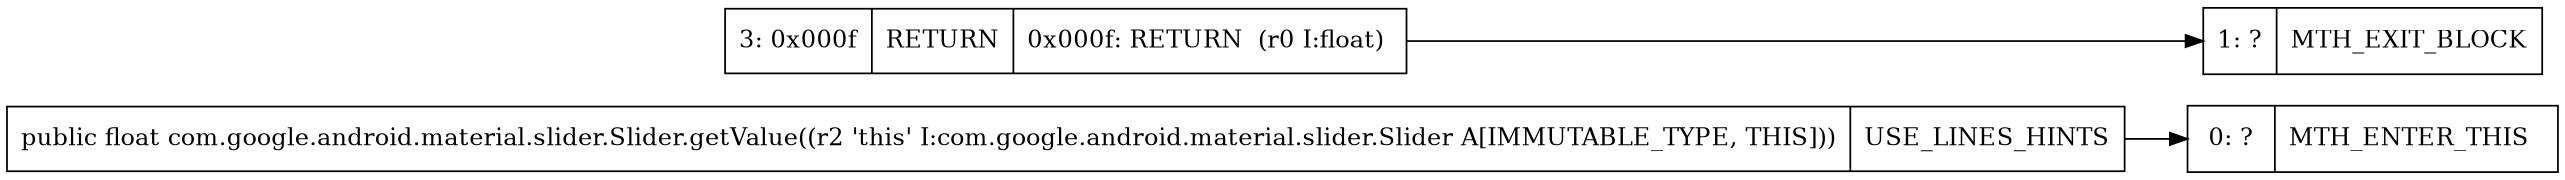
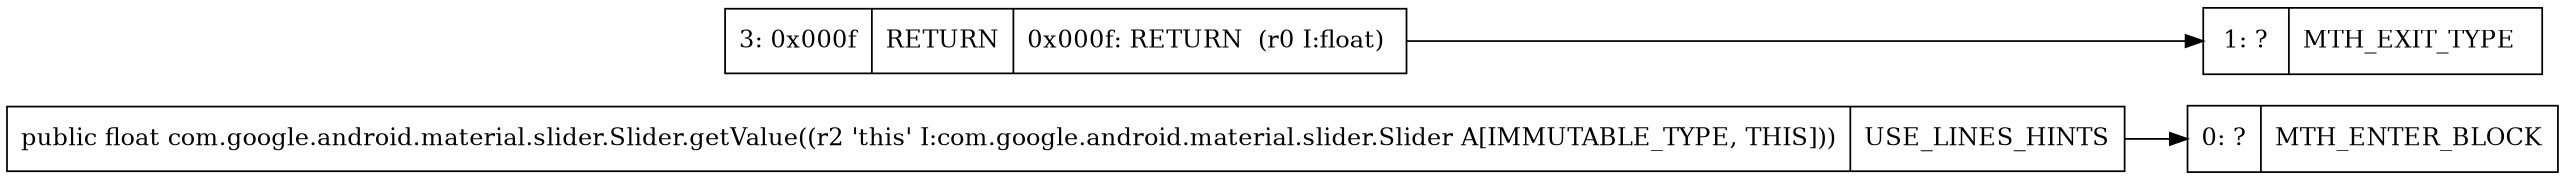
node "1: ?": text "MTH_EXIT_BLOCK" -> "MTH_EXIT_TYPE"
node "0: ?": text "MTH_ENTER_THIS" -> "MTH_ENTER_BLOCK"
